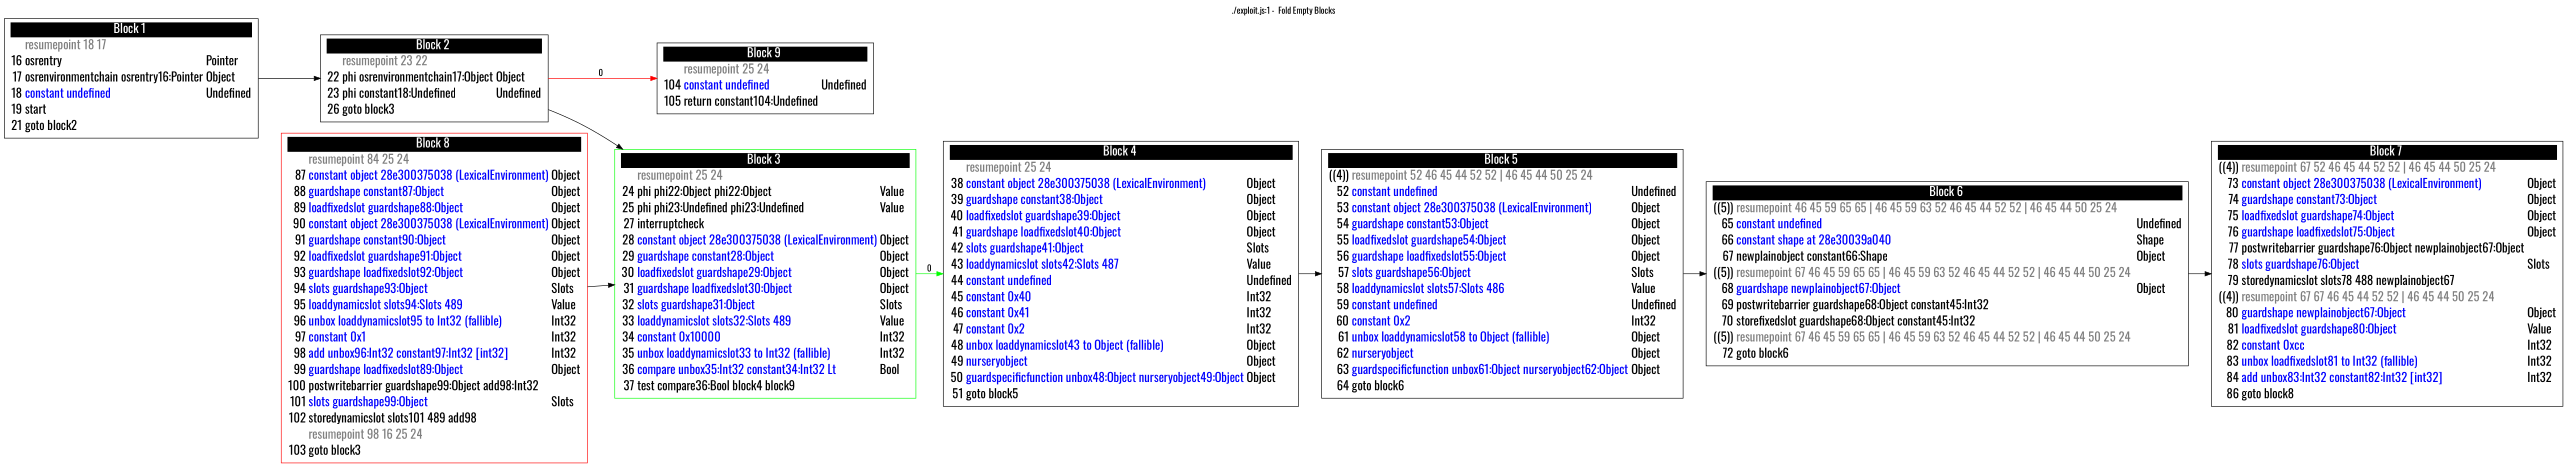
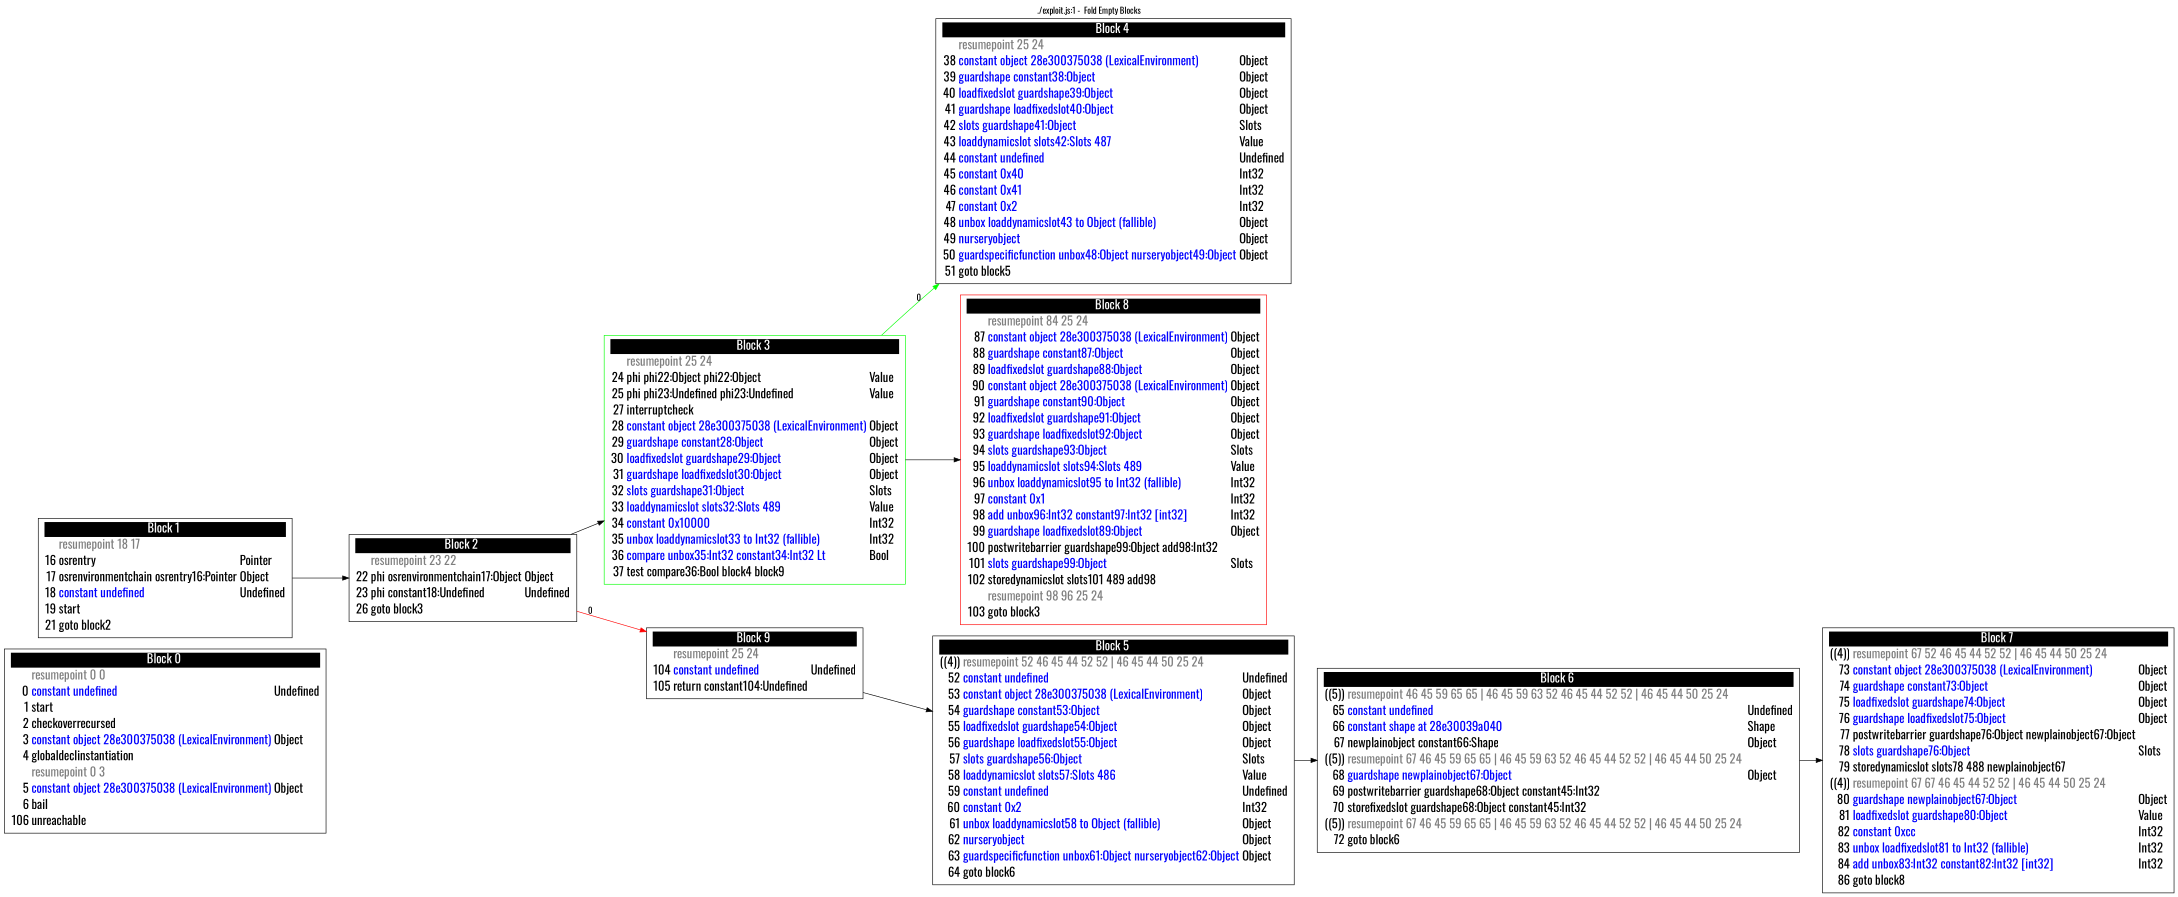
edge "Block 4" -> "Block 5": now "Block 9" -> "Block 5"
edge "Block 8" -> "Block 3": reversed
node "Block 8": text "resumepoint 98 16 25 24" -> "resumepoint 98 96 25 24"
node "Block 0": added
